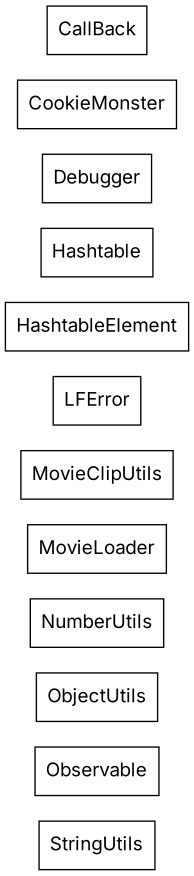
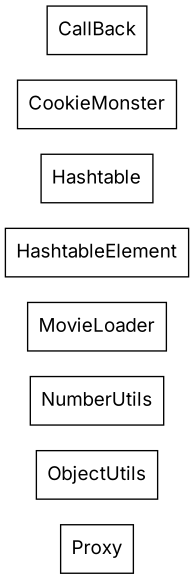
node "Debugger": removed
node "LFError": removed
node "MovieClipUtils": removed
node "Proxy": added
node "Observable": removed
node "StringUtils": removed
